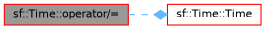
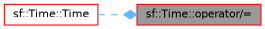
edge "sf::Time::operator/=" -> "sf::Time::Time": reversed
